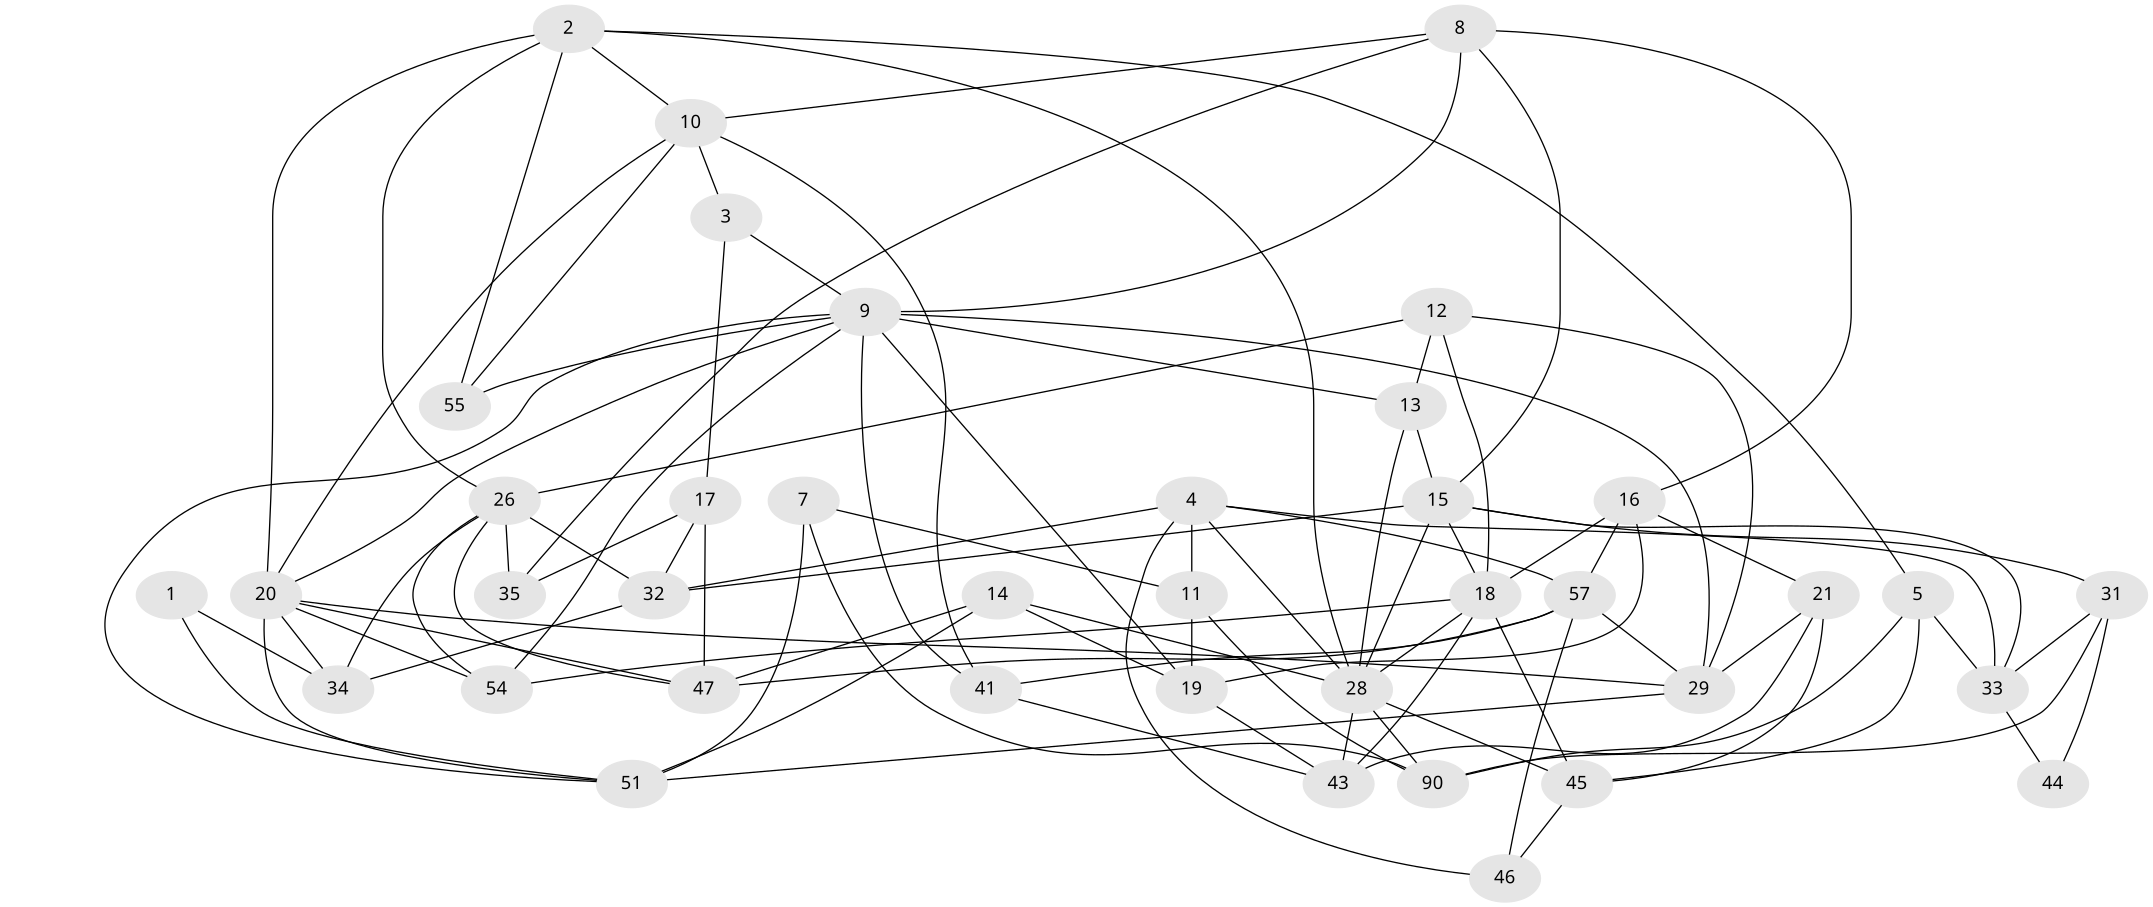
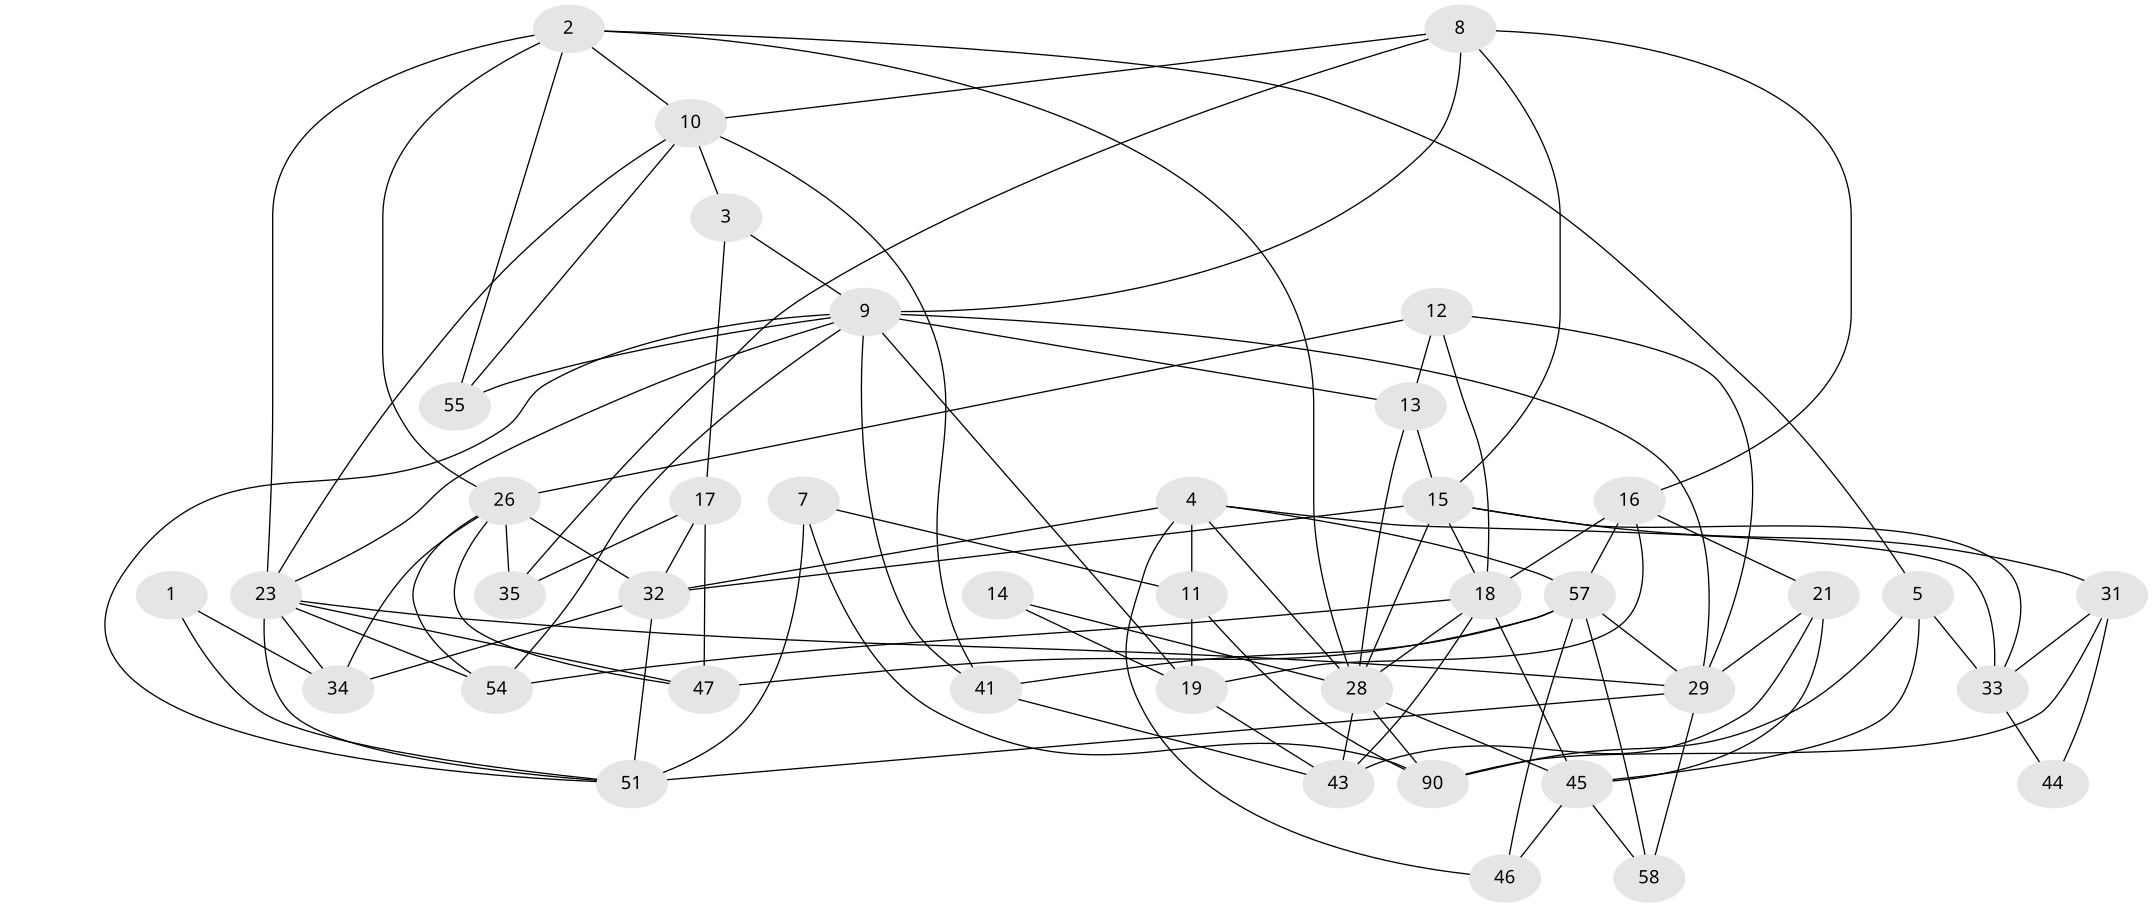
node "20": label "20" -> "23"
edge "14" -- "47": removed
edge "14" -- "51": now "32" -- "51"
node "58": added
